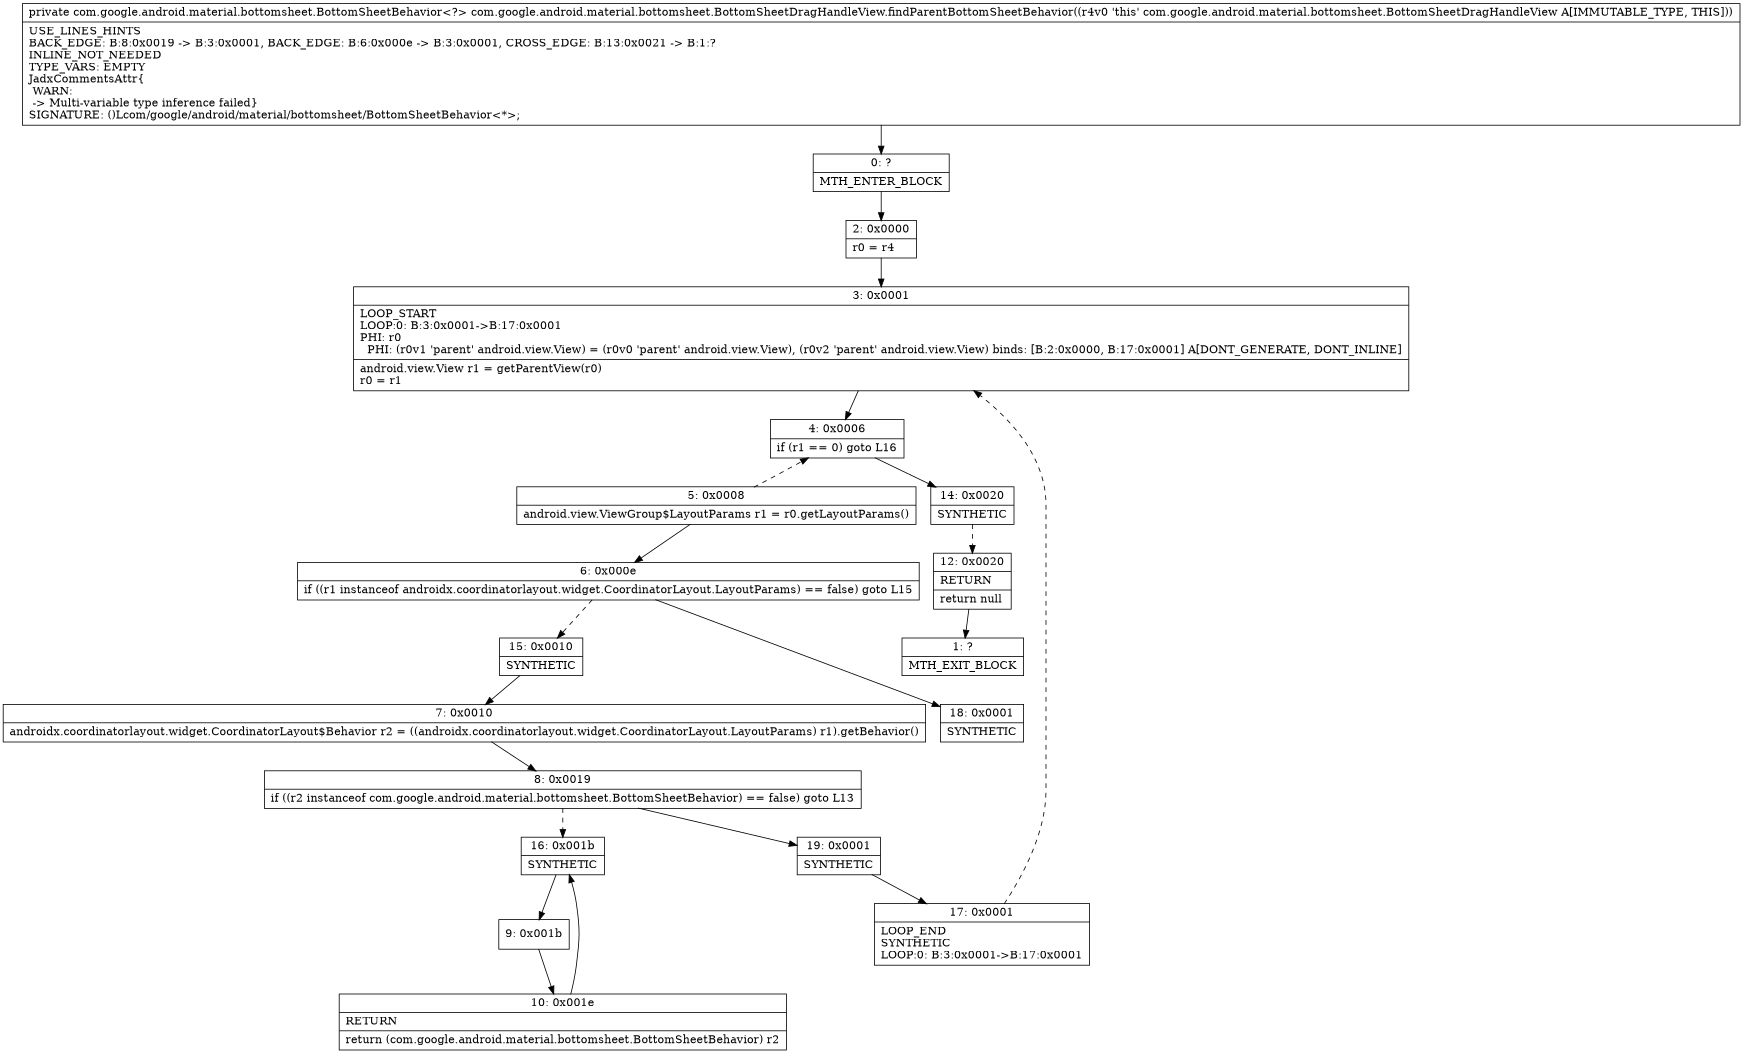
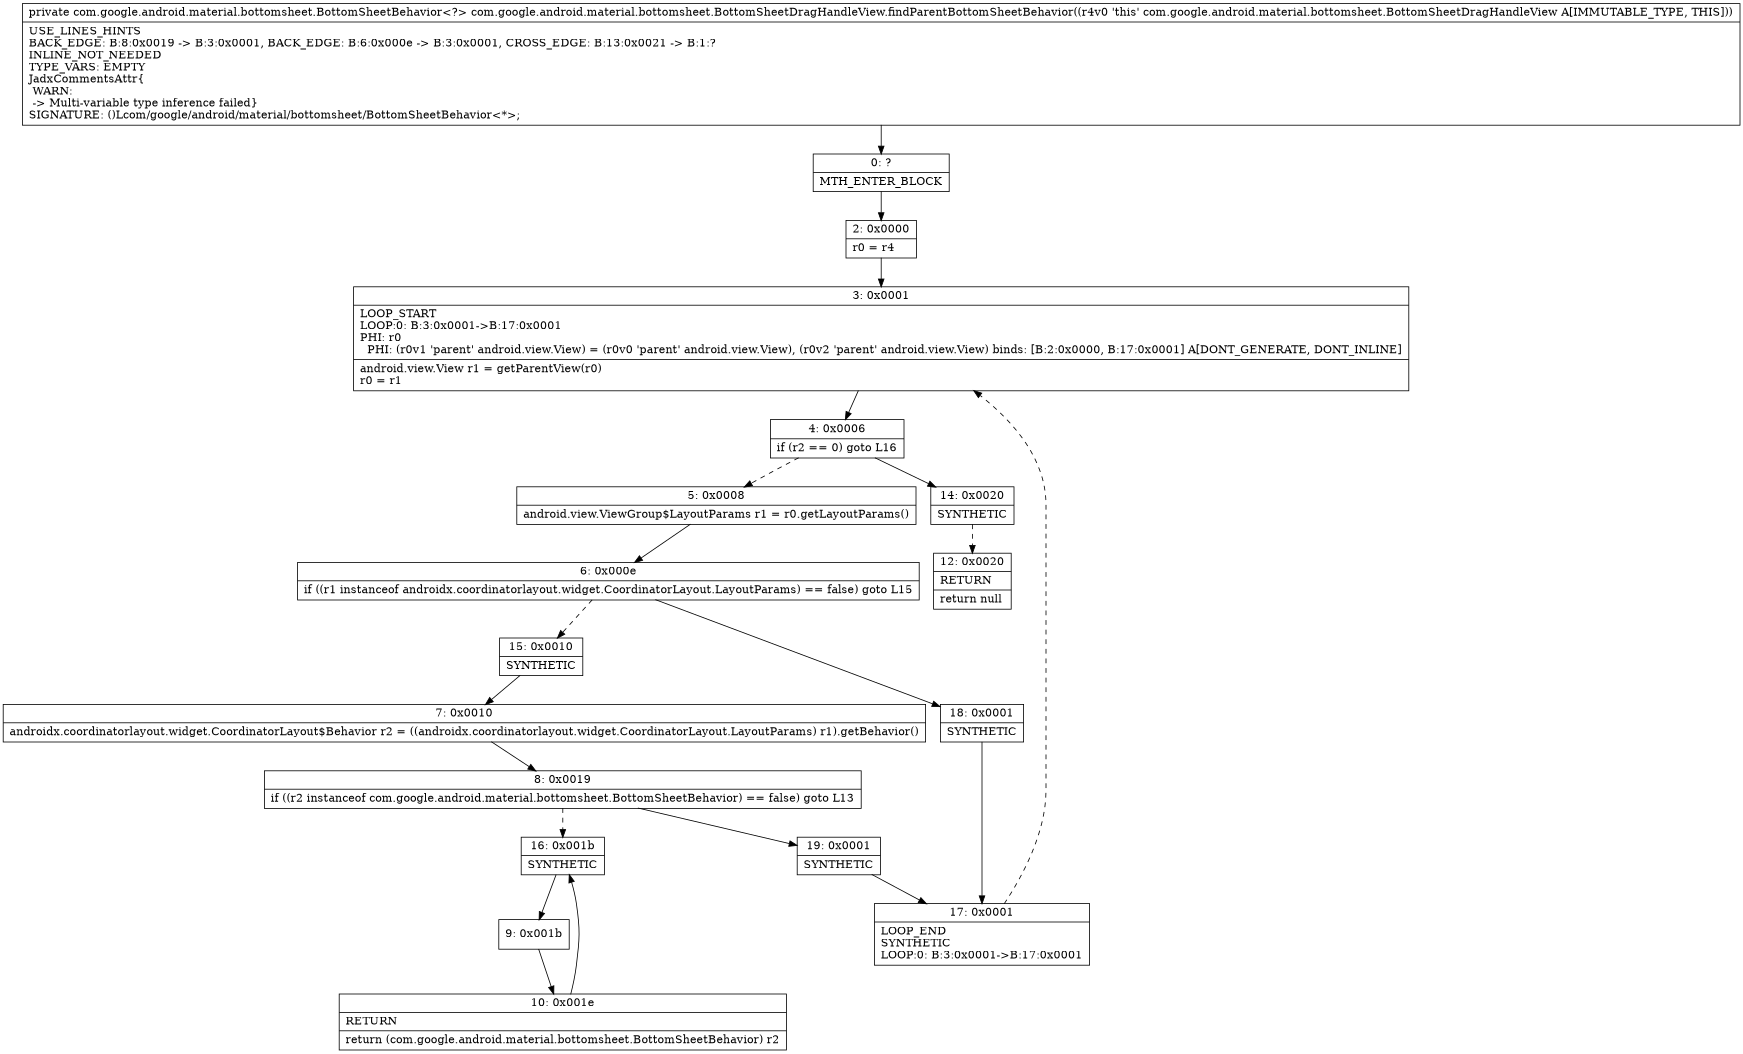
node "4: 0x0006": text "if (r1 == 0) goto L16" -> "if (r2 == 0) goto L16"
edge "5: 0x0008" -> "4: 0x0006": reversed
node "1: ?": removed
edge "18: 0x0001" -> "17: 0x0001": added
